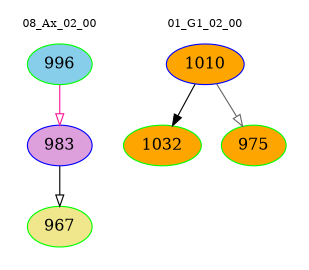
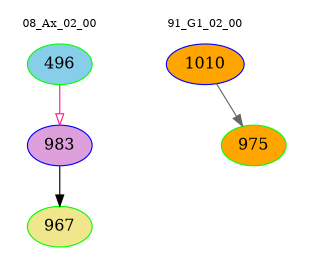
cluster "01_G1_02_00": label "01_G1_02_00" -> "91_G1_02_00"
node "996": label "996" -> "496"
edge "1010" -> "975": arrowhead onormal -> normal
node "1032": removed
edge "983" -> "967": arrowhead onormal -> normal
